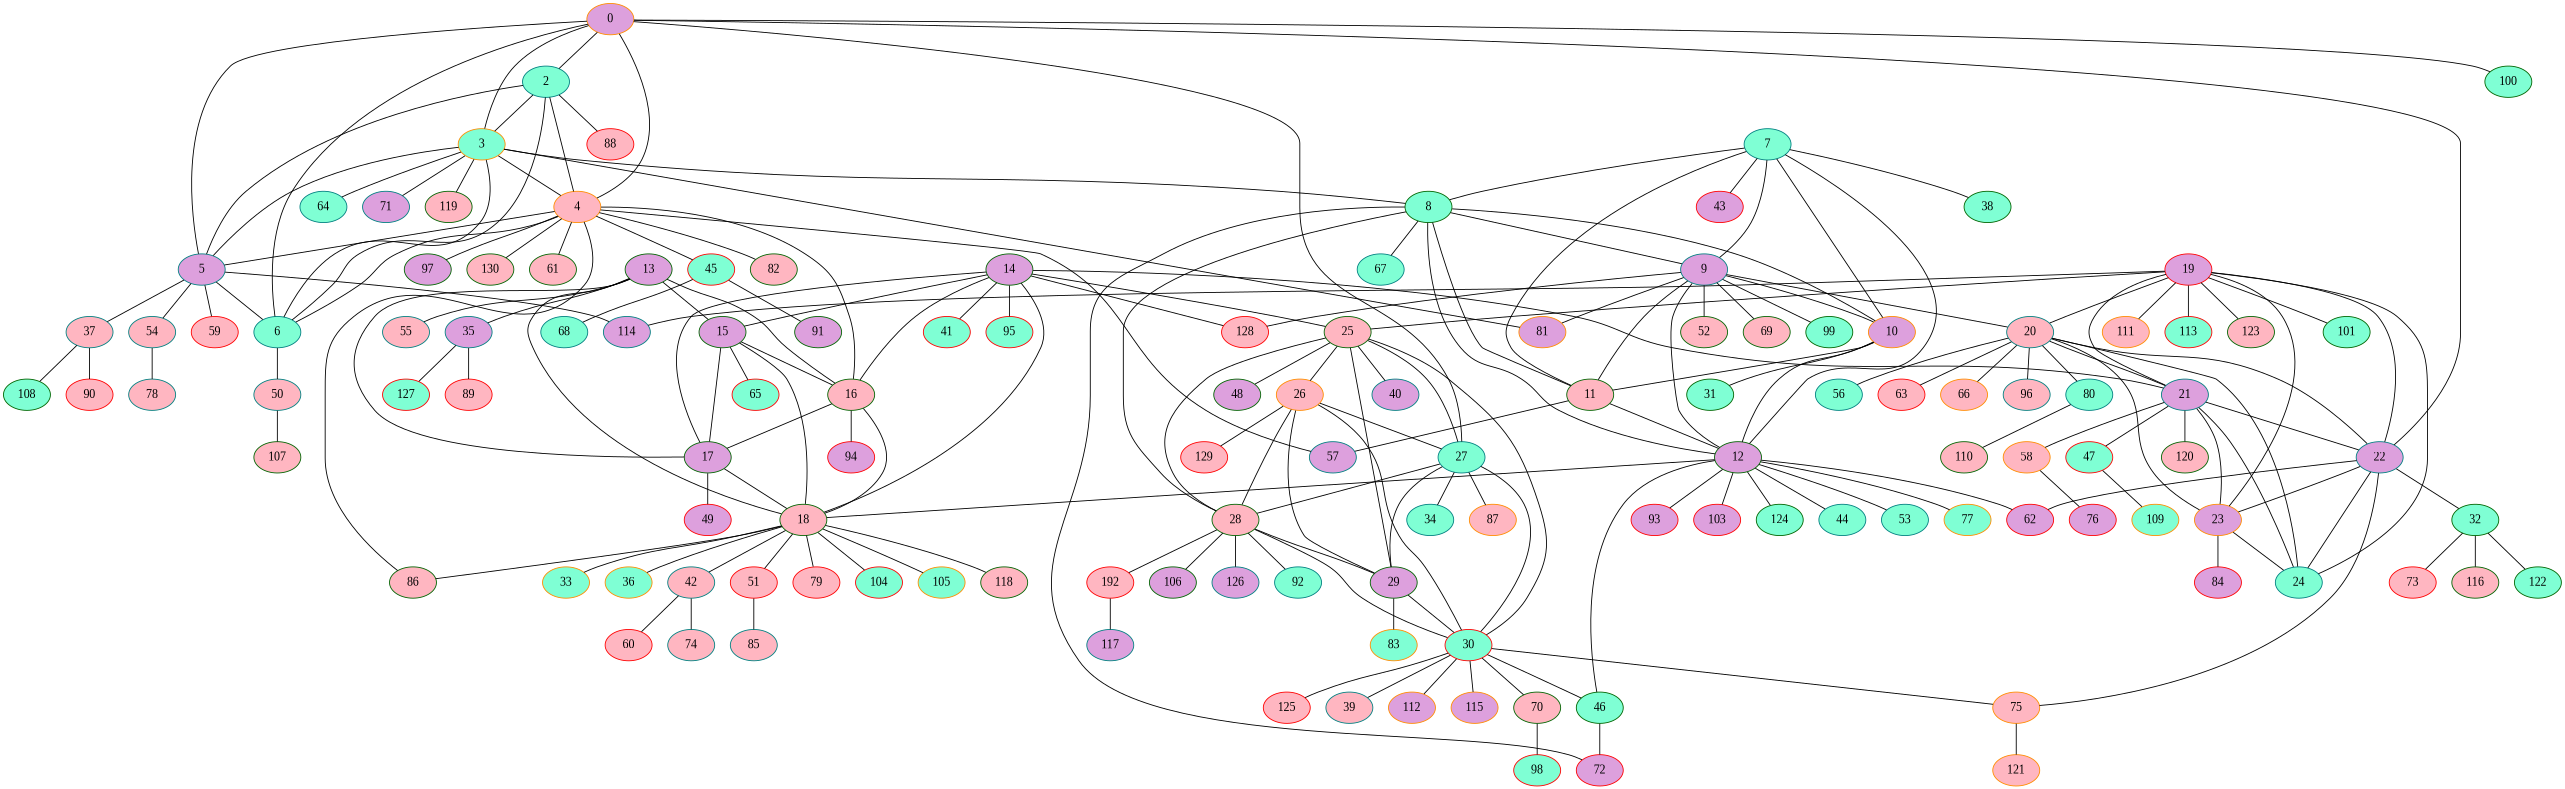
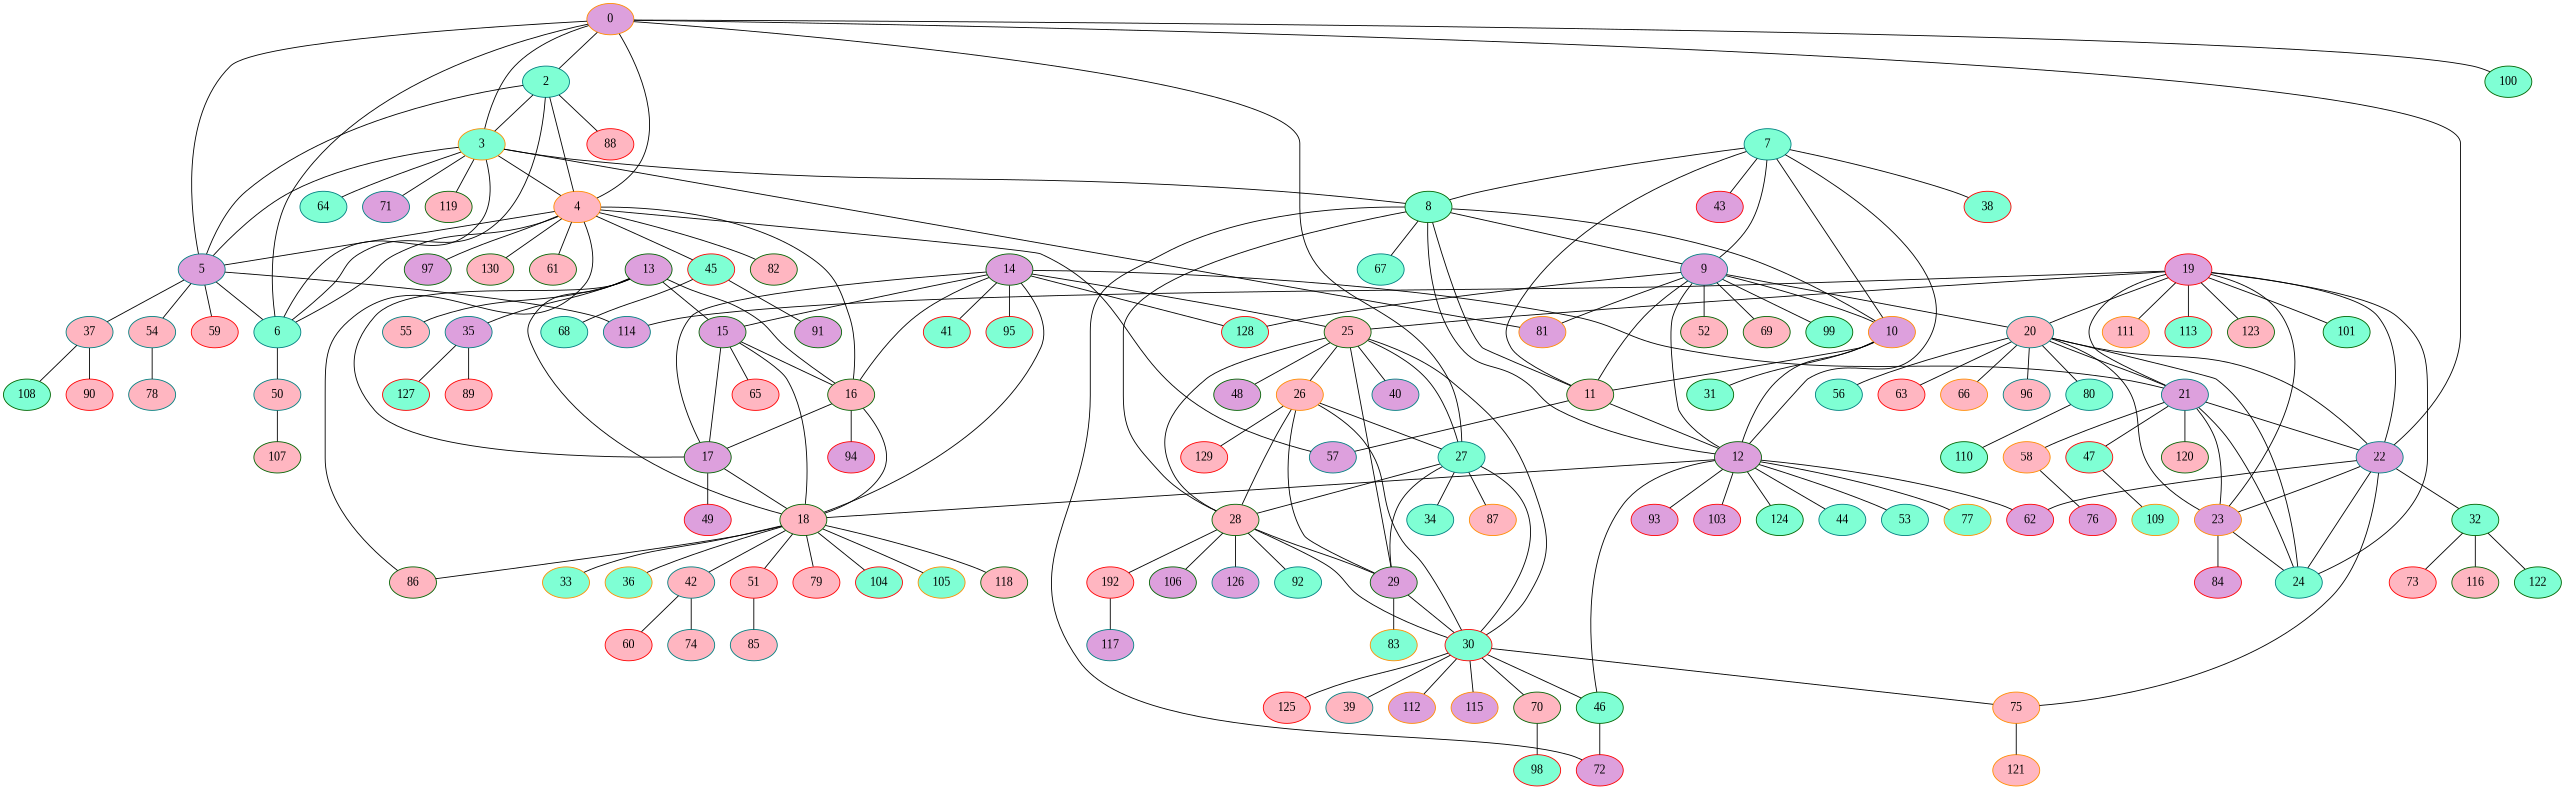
node "38": color darkgreen -> red
node "128": fillcolor lightpink -> aquamarine
node "65": fillcolor aquamarine -> lightpink
node "110": fillcolor lightpink -> aquamarine
